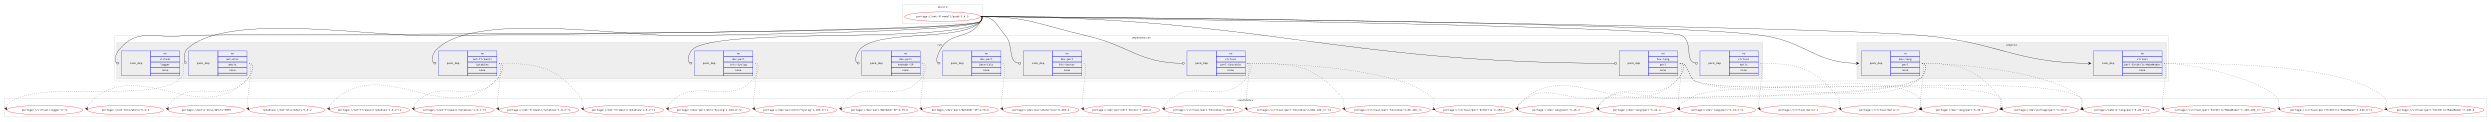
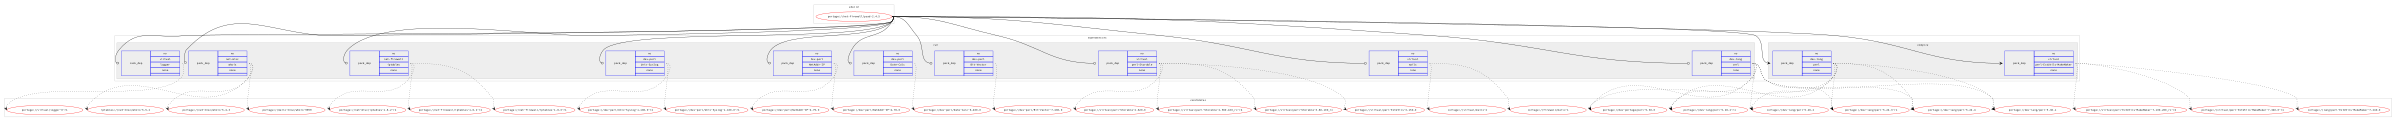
node "portage://net-firewall/iptables-1.6.1-r3": removed
node "portage://net-firewall/iptables-1.8.2-r2": label "portage://net-firewall/iptables-1.8.2-r2" -> "portage://net-misc/iptables-1.8.2-r2"
node "portage://virtual/mailx-1": label "portage://virtual/mailx-1" -> "portage://firewall/mailx-1"
node "portage://whois-lang/perl-5.28.2-r1": label "portage://whois-lang/perl-5.28.2-r1" -> "portage://dev-lang/perl-5.28.2-r1"
node "portage://virtual/perl-ExtUtils-MakeMaker-7.240.0": label "portage://virtual/perl-ExtUtils-MakeMaker-7.240.0" -> "portage://lang/perl-ExtUtils-MakeMaker-7.240.0"
